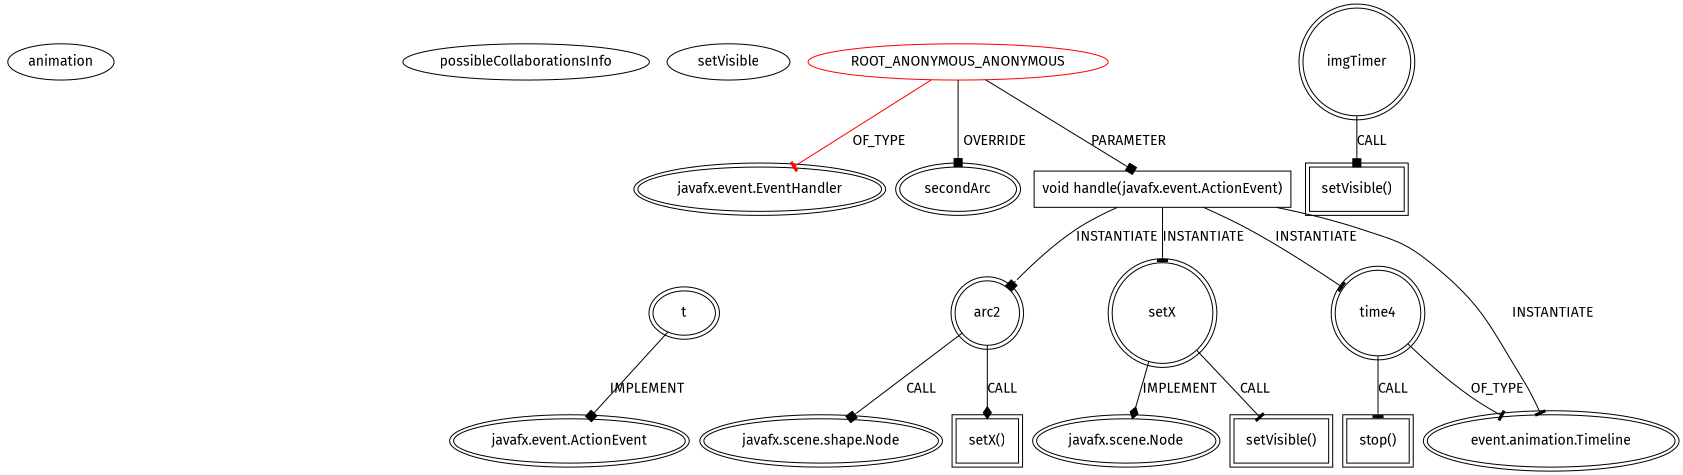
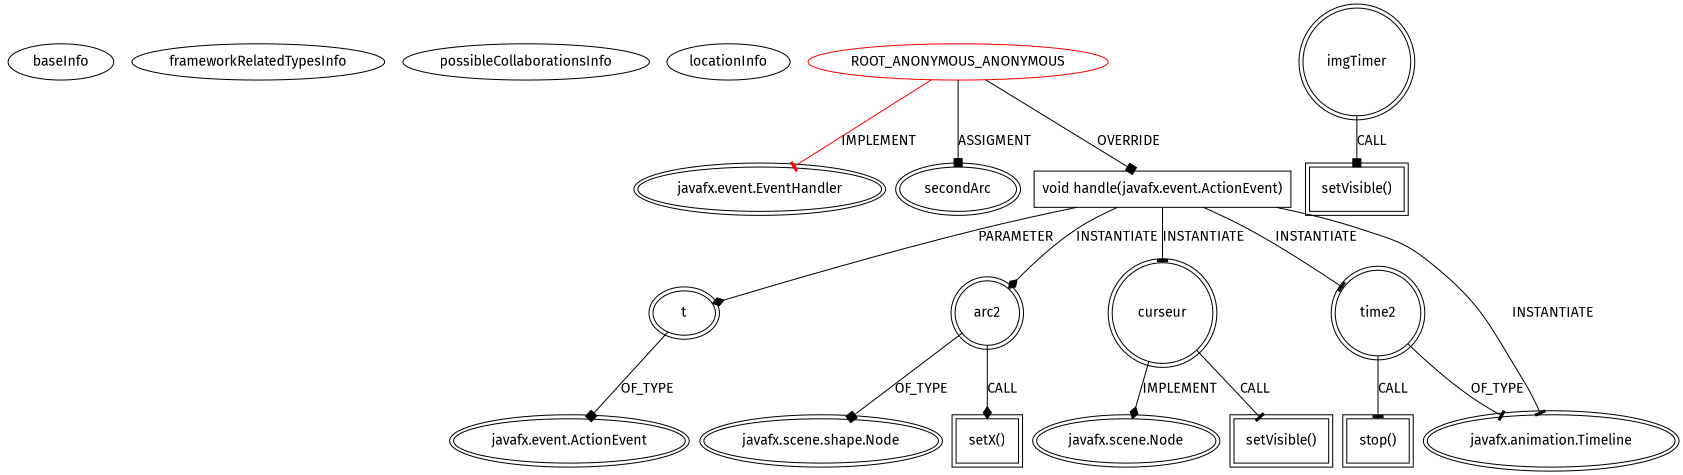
node "animation": label "animation" -> "baseInfo"
node "frameworkRelatedTypesInfo": added
node "setVisible": label "setVisible" -> "locationInfo"
edge "ROOT_ANONYMOUS_ANONYMOUS" -> "javafx.event.EventHandler": label "OF_TYPE" -> "IMPLEMENT"
edge "ROOT_ANONYMOUS_ANONYMOUS" -> "secondArc": label "OVERRIDE" -> "ASSIGMENT"
edge "ROOT_ANONYMOUS_ANONYMOUS" -> "void handle(javafx.event.ActionEvent)": label "PARAMETER" -> "OVERRIDE"
edge "void handle(javafx.event.ActionEvent)" -> "arc2": arrowhead box -> diamond
edge "void handle(javafx.event.ActionEvent)" -> "t": added, label "PARAMETER"
node "setX": label "setX" -> "curseur"
node "time4": label "time4" -> "time2"
edge "t" -> "javafx.event.ActionEvent": label "IMPLEMENT" -> "OF_TYPE"
edge "arc2" -> "javafx.scene.shape.Node": label "CALL" -> "OF_TYPE"
node "event.animation.Timeline": label "event.animation.Timeline" -> "javafx.animation.Timeline"
